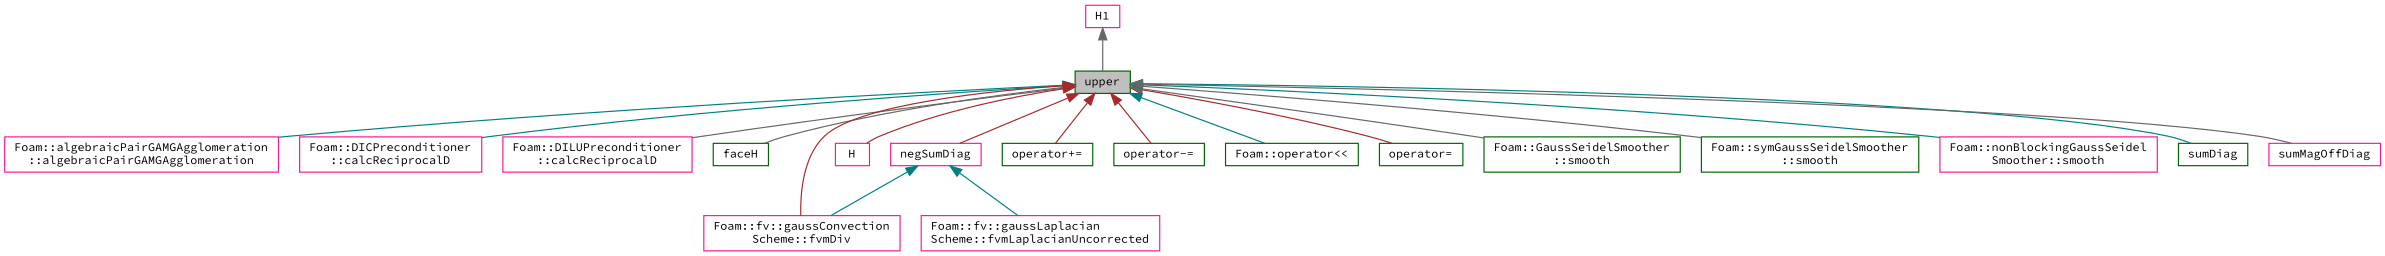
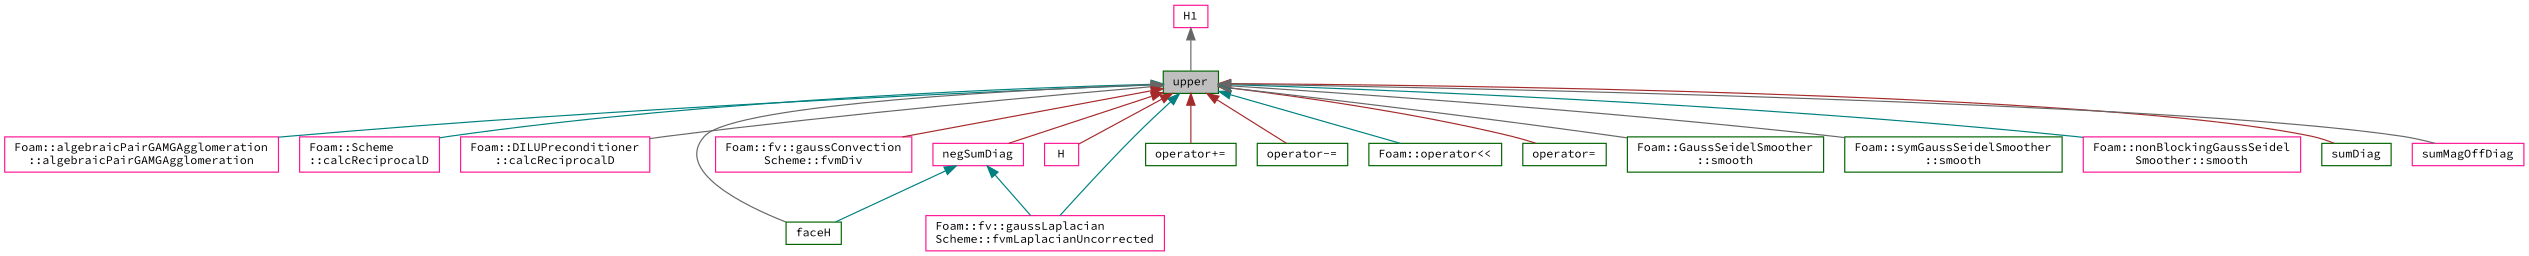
edge "sumDiag" -> "upper": color teal -> brown
node "Foam::DICPreconditioner ::calcReciprocalD": label "Foam::DICPreconditioner ::calcReciprocalD" -> "Foam::Scheme ::calcReciprocalD"
edge "Foam::fv::gaussLaplacian Scheme::fvmLaplacianUncorrected" -> "upper": added
edge "Foam::fv::gaussConvection Scheme::fvmDiv" -> "negSumDiag": now "faceH" -> "negSumDiag"
